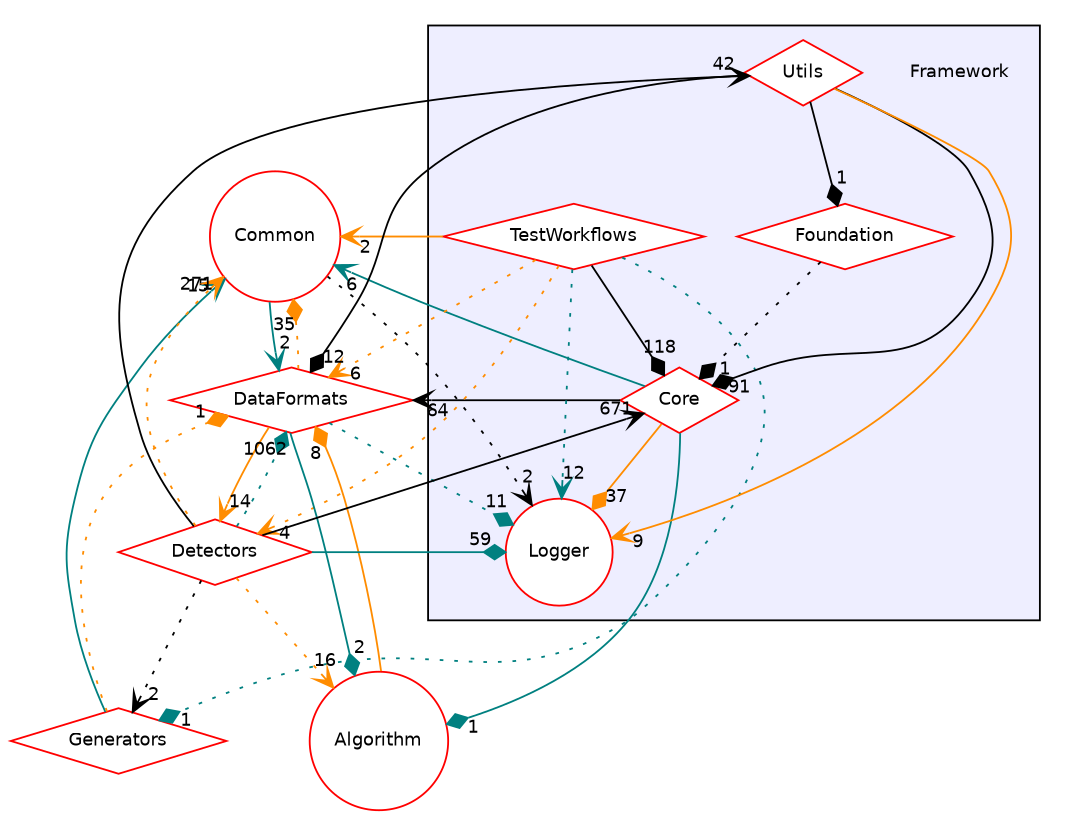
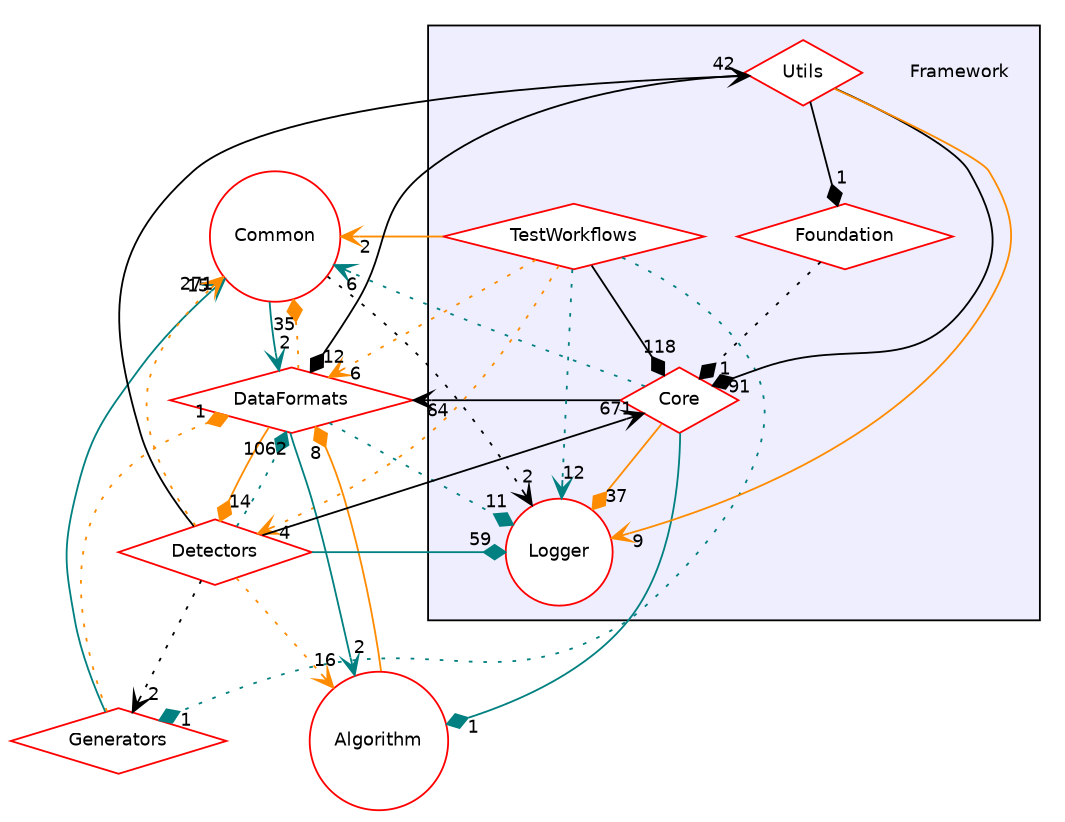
edge "Core" -> "Common": style solid -> dotted
edge "DataFormats" -> "Detectors": arrowhead vee -> diamond
edge "DataFormats" -> "Algorithm": arrowhead diamond -> vee
